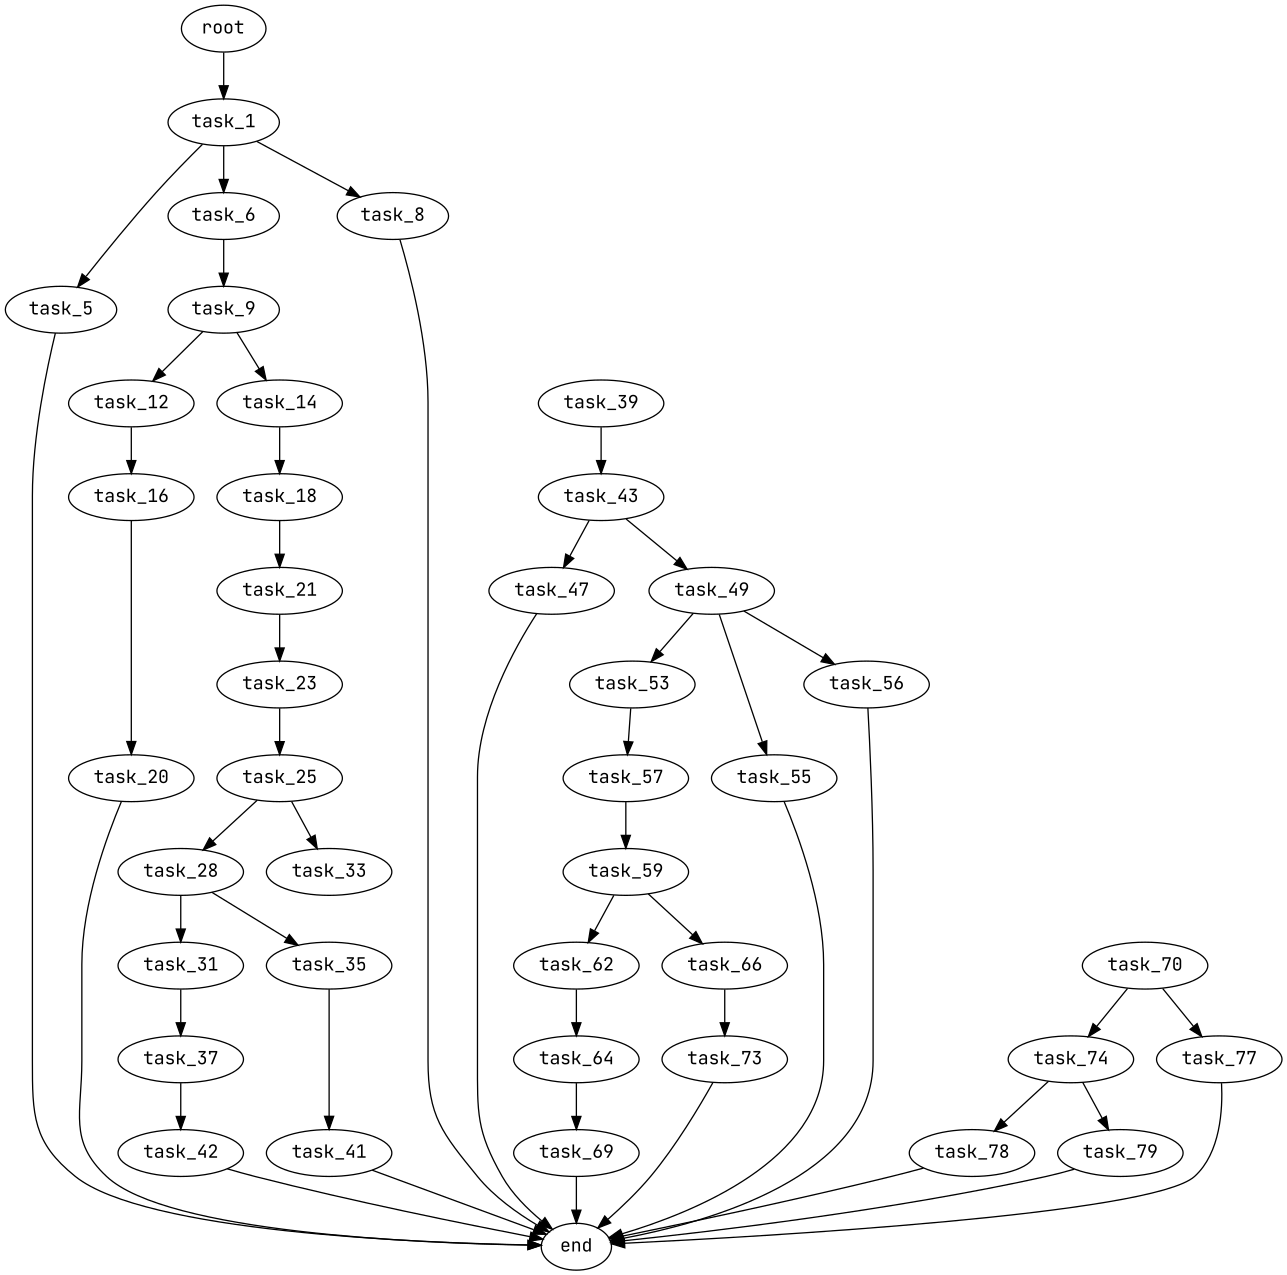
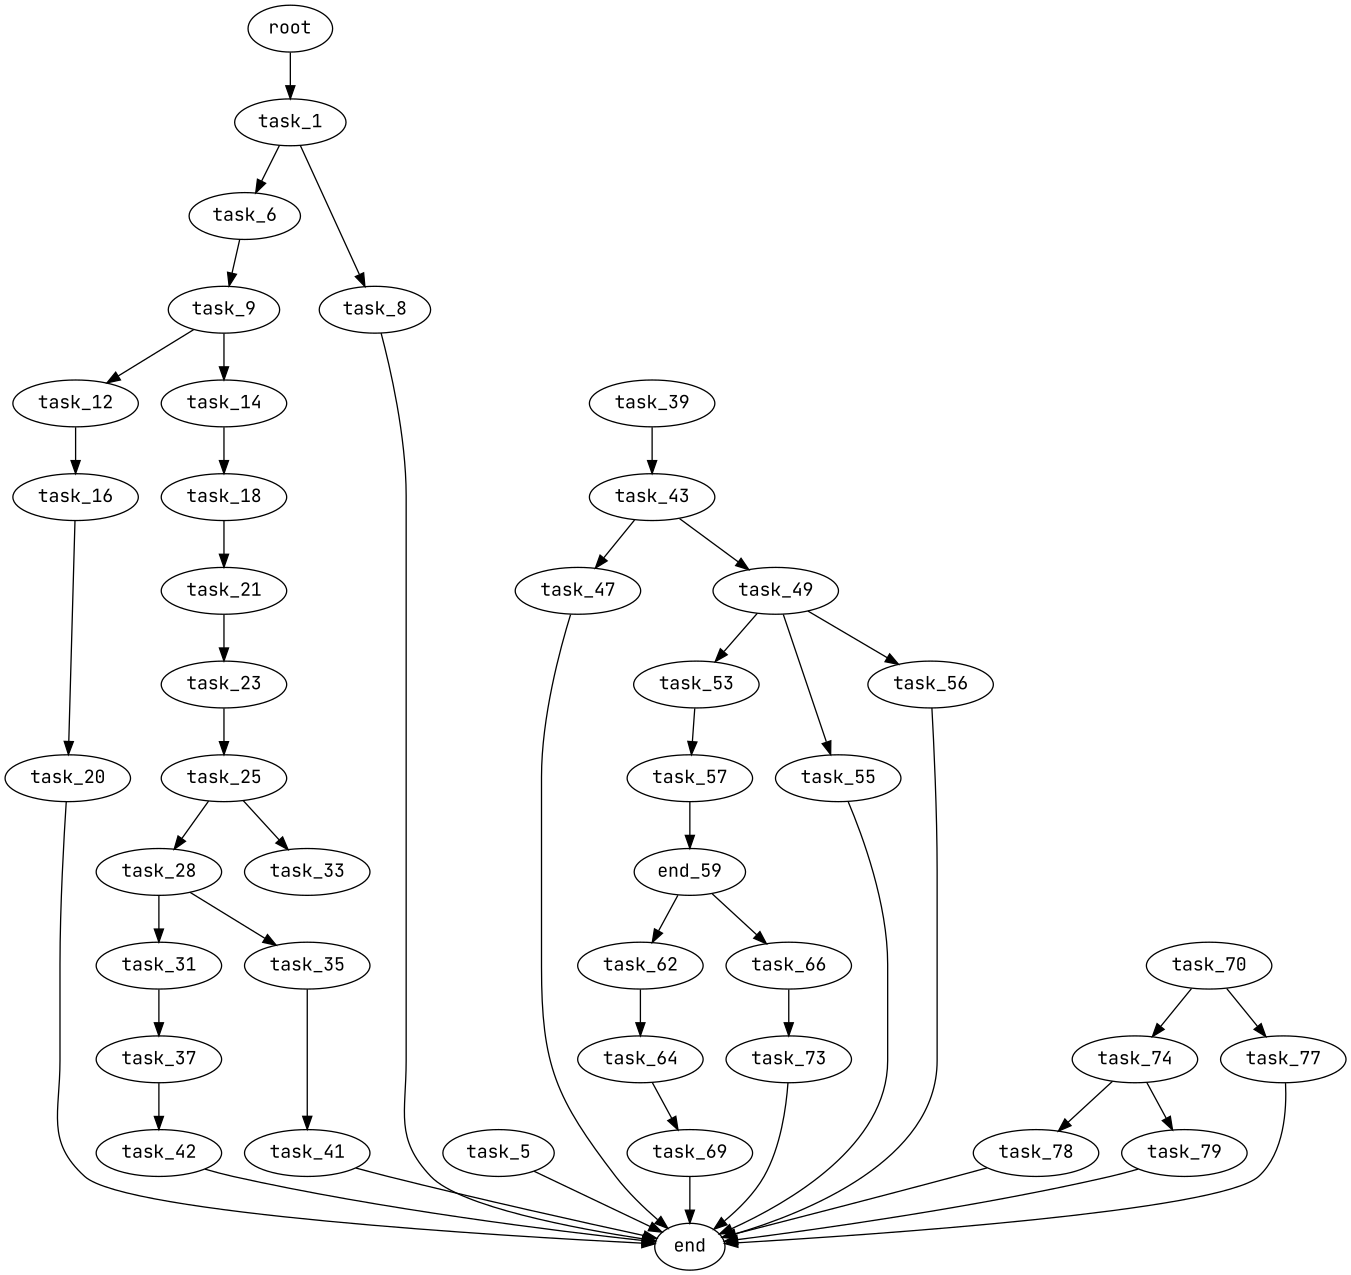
edge "task_1" -> "task_5": removed
node "task_59": label "task_59" -> "end_59"
